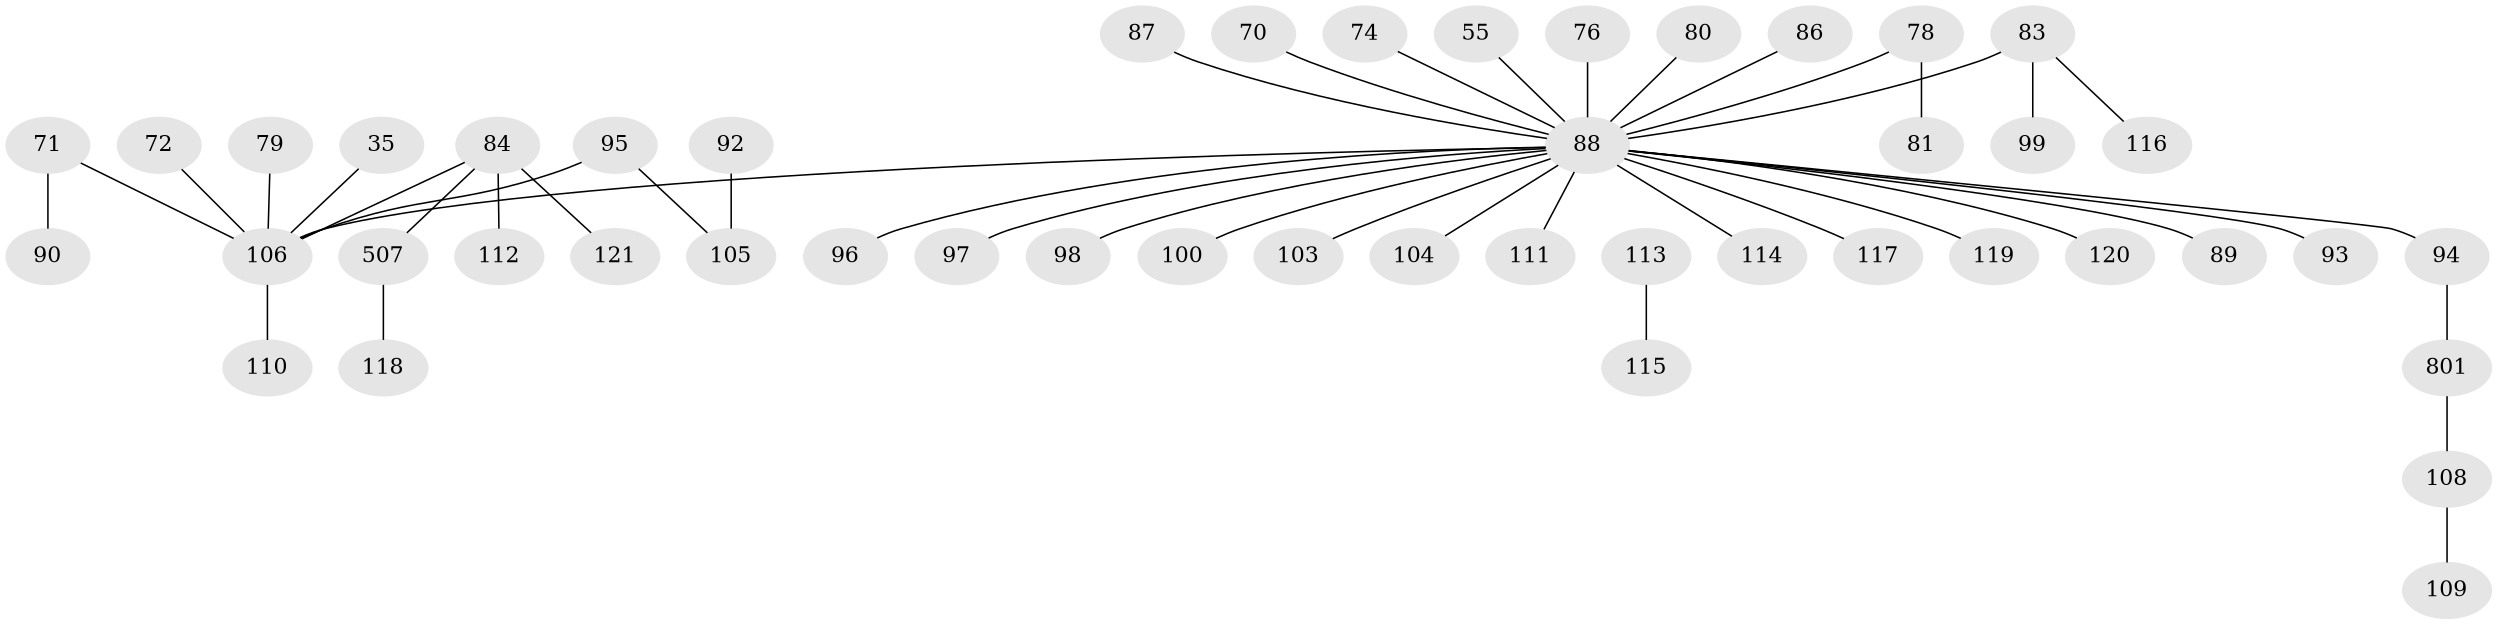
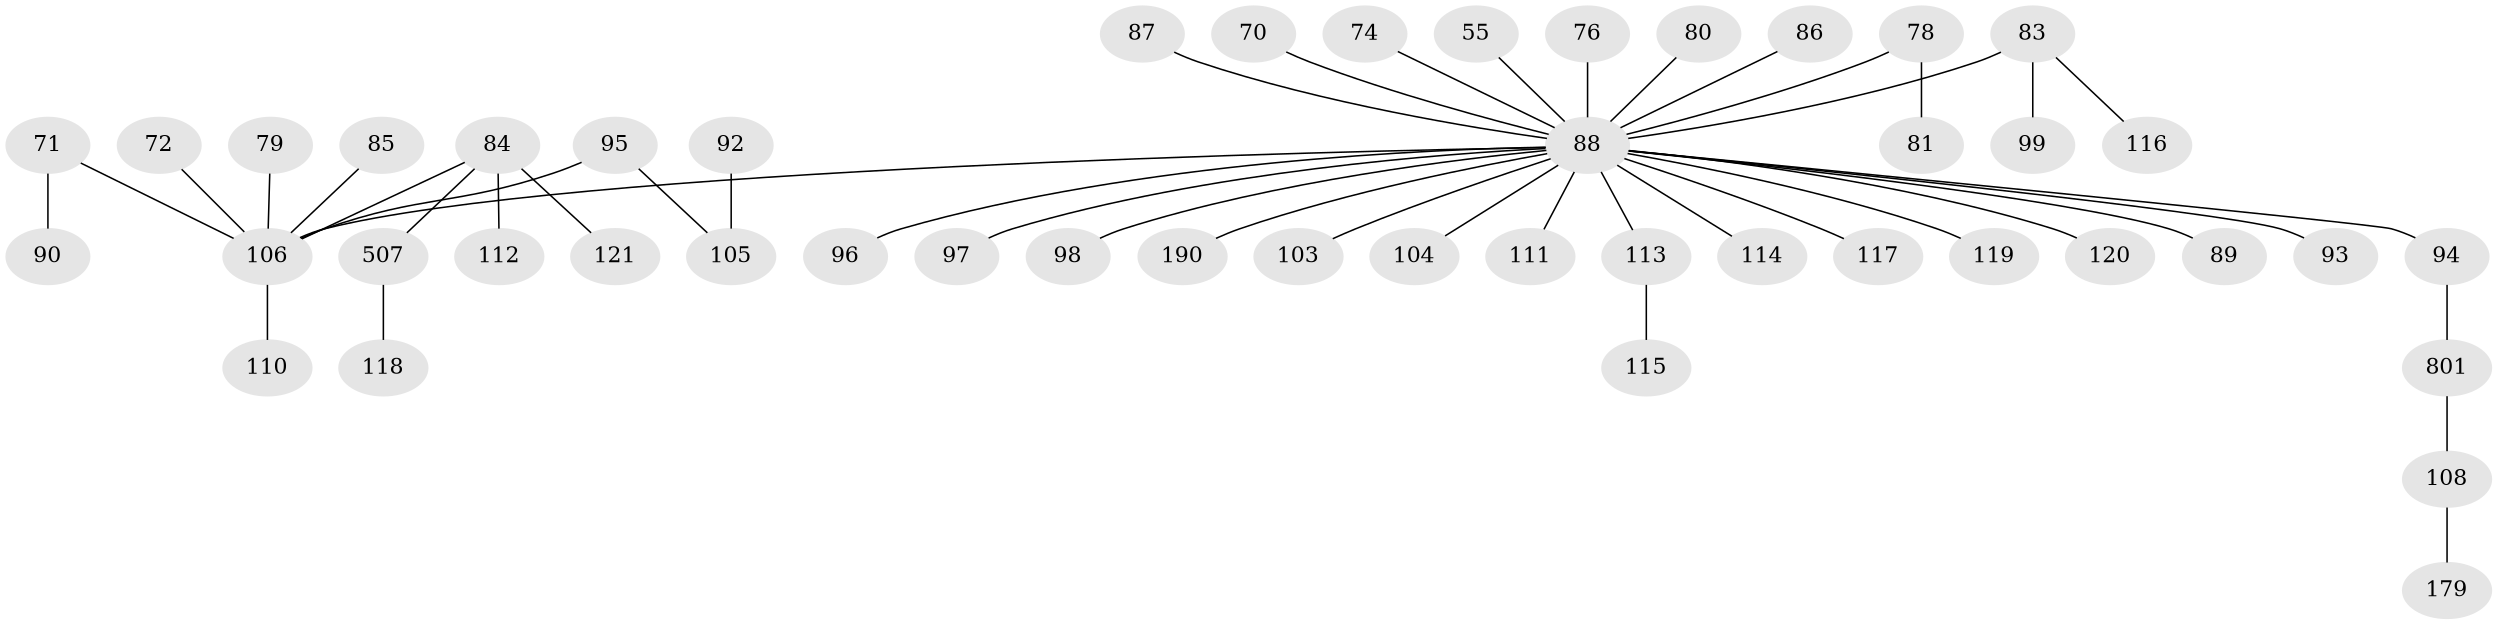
node "35": label "35" -> "85"
edge "88" -- "113": added
node "100": label "100" -> "190"
node "109": label "109" -> "179"
